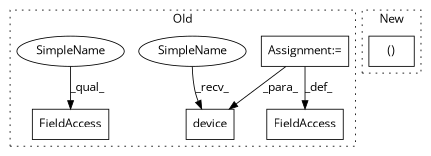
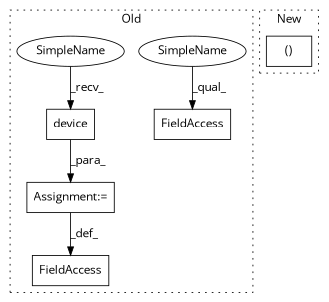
edge "Assignment:=" -> "device": reversed
